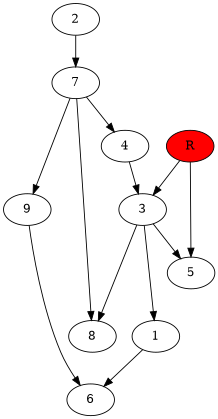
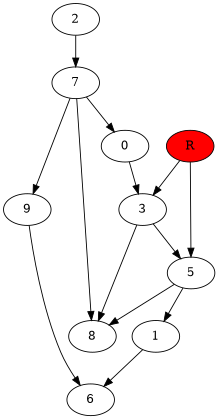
node "4": label "4" -> "0"
edge "3" -> "1": now "5" -> "1"
edge "5" -> "8": added
